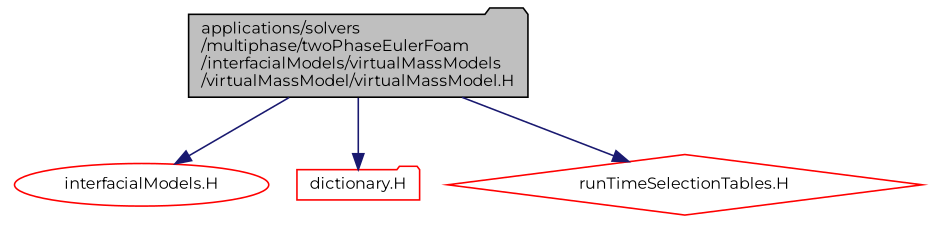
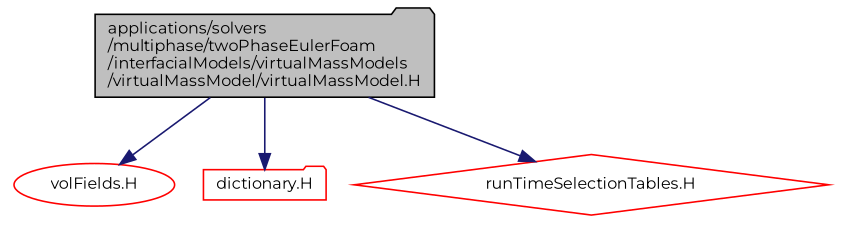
node "interfacialModels.H": label "interfacialModels.H" -> "volFields.H"
